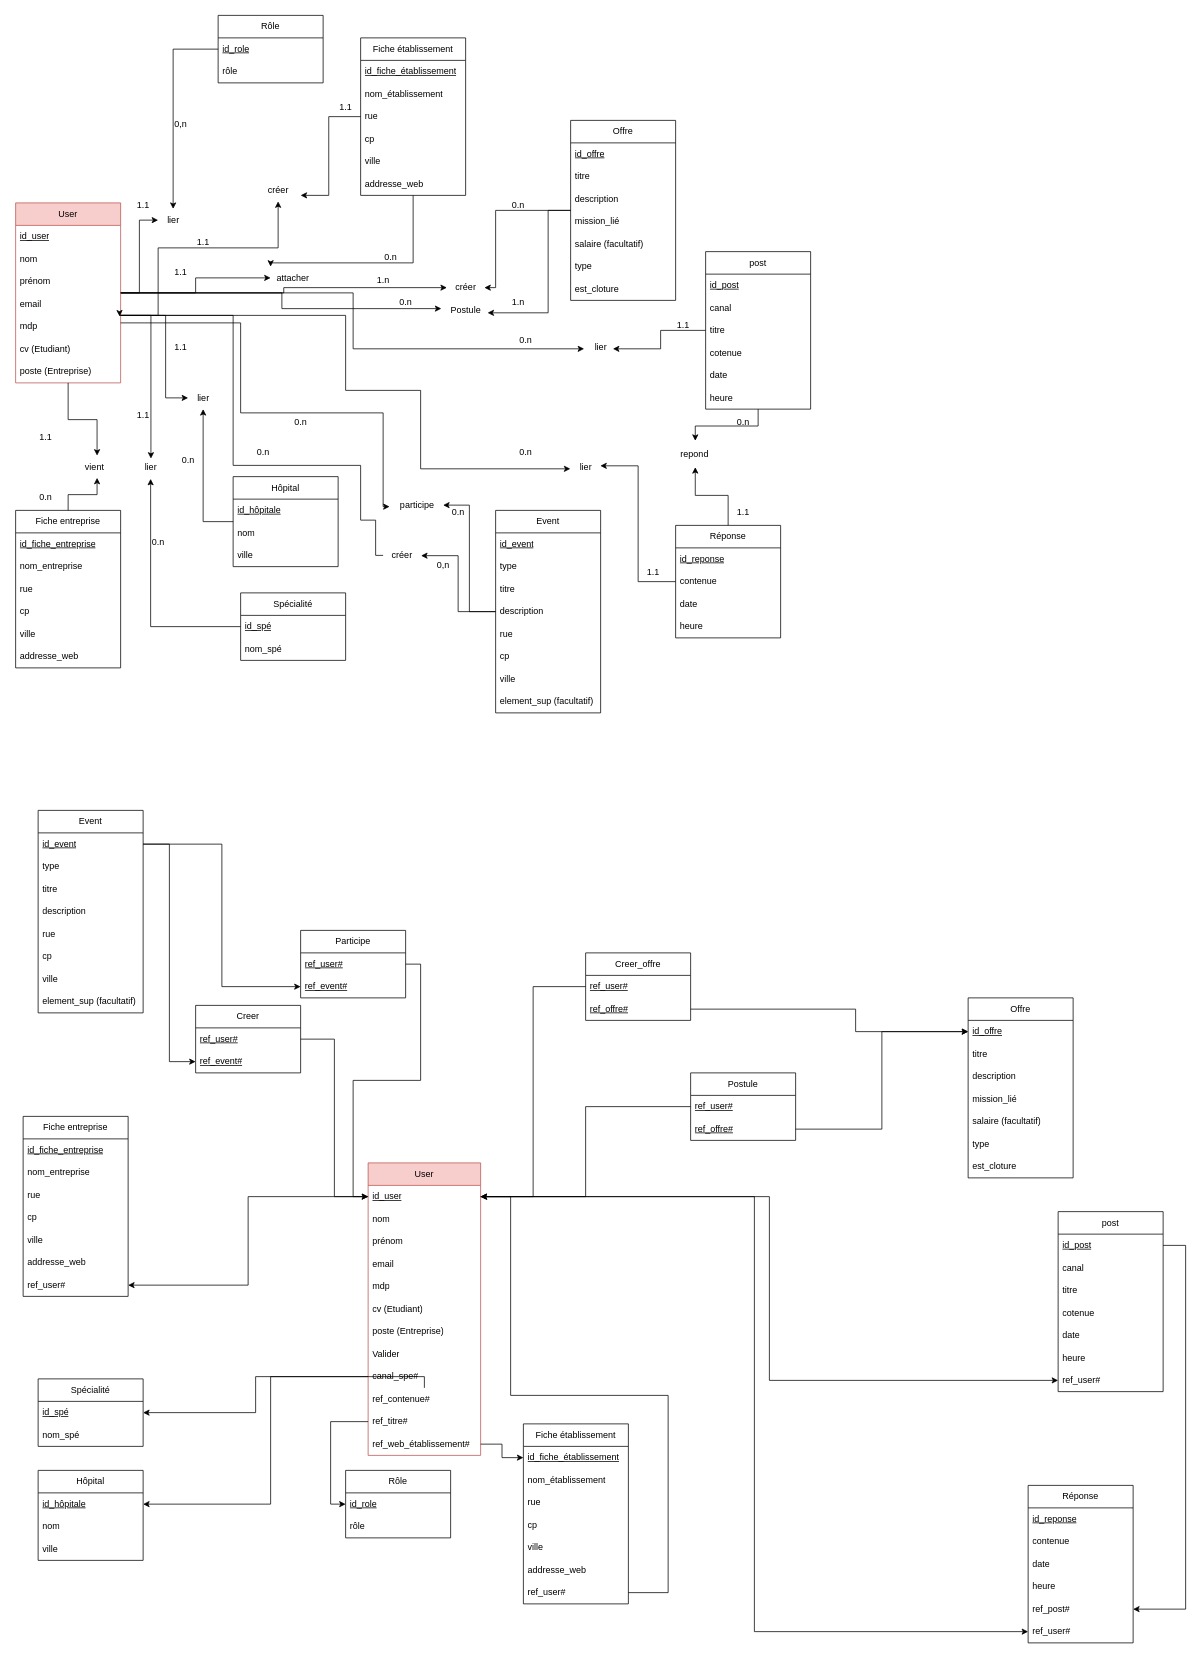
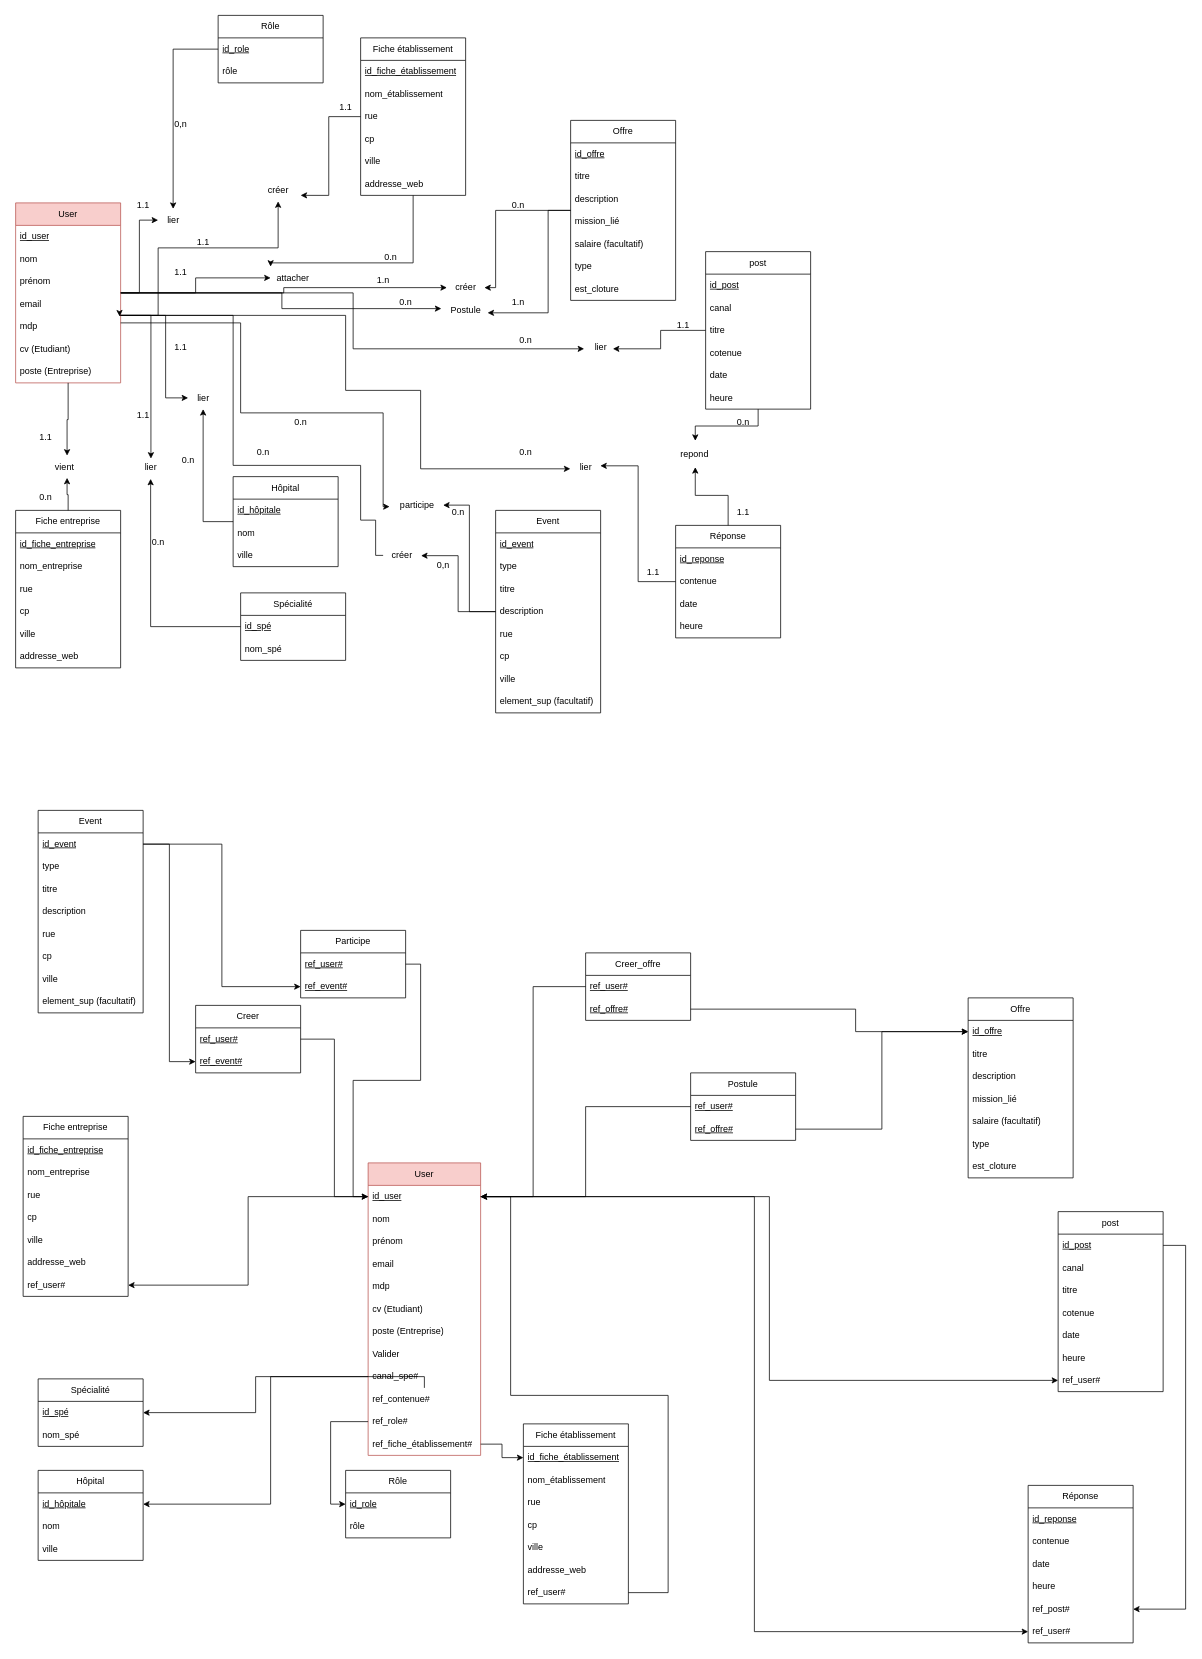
node "vient": moved (94, 468) -> (64, 468)
node "ref_titre#": label "ref_titre#" -> "ref_role#"
node "ref_web_établissement#": label "ref_web_établissement#" -> "ref_fiche_établissement#"
